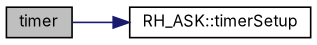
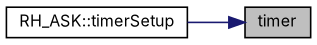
edge "timer" -> "RH_ASK::timerSetup": reversed
